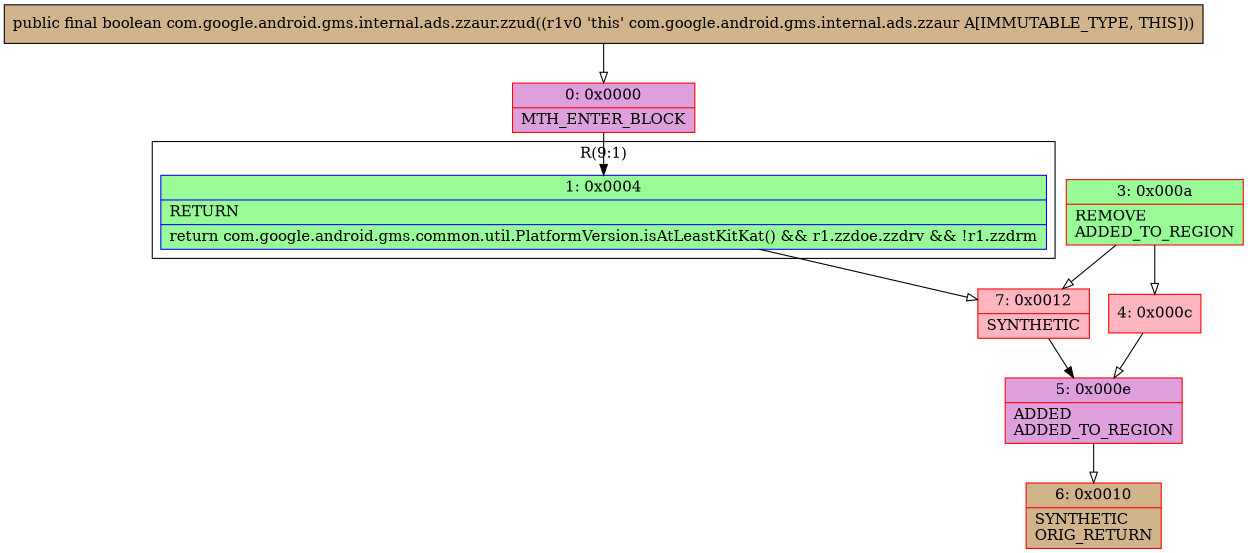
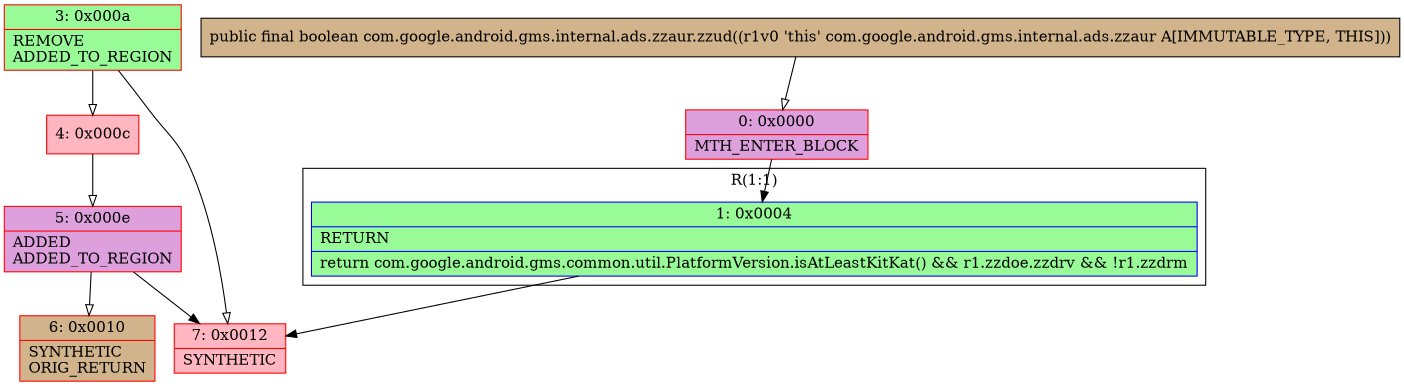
cluster "R(9:1)": label "R(9:1)" -> "R(1:1)"
edge "1: 0x0004" -> "7: 0x0012": arrowhead onormal -> normal
edge "7: 0x0012" -> "5: 0x000e": reversed
